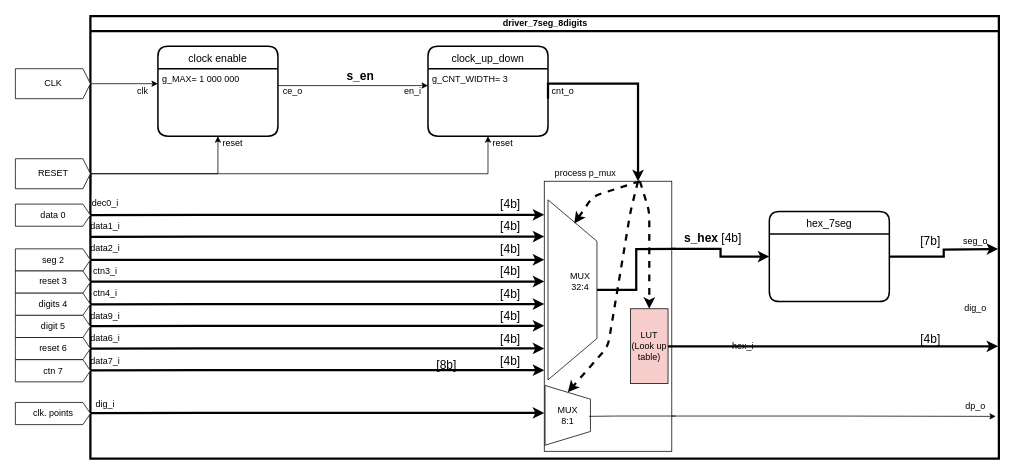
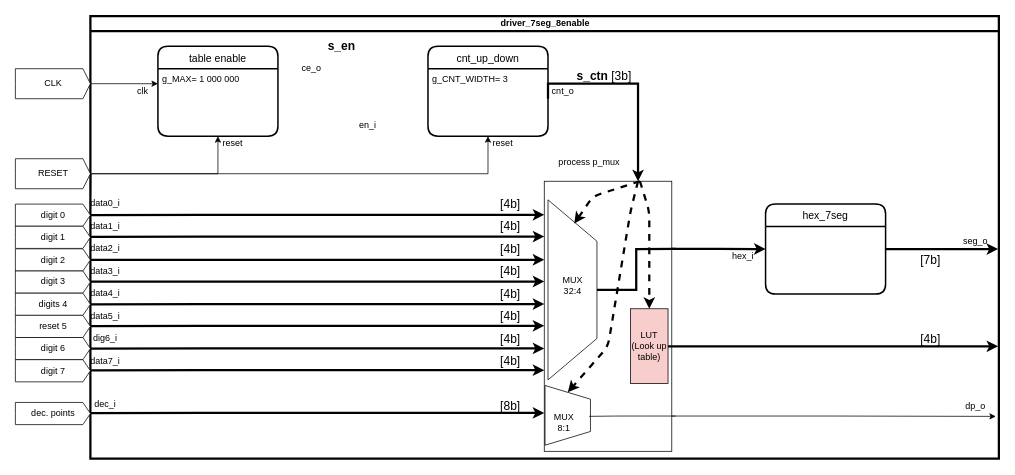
node "driver_7seg_8digits": label "driver_7seg_8digits" -> "driver_7seg_8enable"
node "clock enable": label "clock enable" -> "table enable"
node "clock_up_down": label "clock_up_down" -> "cnt_up_down"
node "s_en": moved (360, 76) -> (342, 46)
node "s_ctn [3b]": added
edge "g_MAX= 1 000 000" -> "g_CNT_WIDTH= 3": removed
node "ce_o": moved (293, 91) -> (312, 69)
node "en_i": moved (413, 91) -> (368, 125)
node "process p_mux": moved (585, 174) -> (589, 162)
node "dec0_i": label "dec0_i" -> "data0_i"
node "data 0": label "data 0" -> "digit 0"
node "digit 1": added
node "s_hex [4b]": removed
node "[7b]": moved (930, 241) -> (930, 260)
node "hex_7seg": moved (829, 256) -> (825, 249)
node "seg 2": label "seg 2" -> "digit 2"
node "ctn3_i": label "ctn3_i" -> "data3_i"
node "reset 3": label "reset 3" -> "digit 3"
node "MUX 32:4": moved (580, 282) -> (572, 286)
node "ctn4_i": label "ctn4_i" -> "data4_i"
node "dig_o": removed
node "data9_i": label "data9_i" -> "data5_i"
node "digit 5": label "digit 5" -> "reset 5"
node "data6_i": label "data6_i" -> "dig6_i"
node "hex_i": moved (743, 346) -> (743, 256)
node "reset 6": label "reset 6" -> "digit 6"
node "[8b]": moved (447, 365) -> (510, 406)
node "ctn 7": label "ctn 7" -> "digit 7"
node "dig_i": label "dig_i" -> "dec_i"
node "clk. points": label "clk. points" -> "dec. points"
node "MUX 8:1": moved (568, 415) -> (564, 423)
